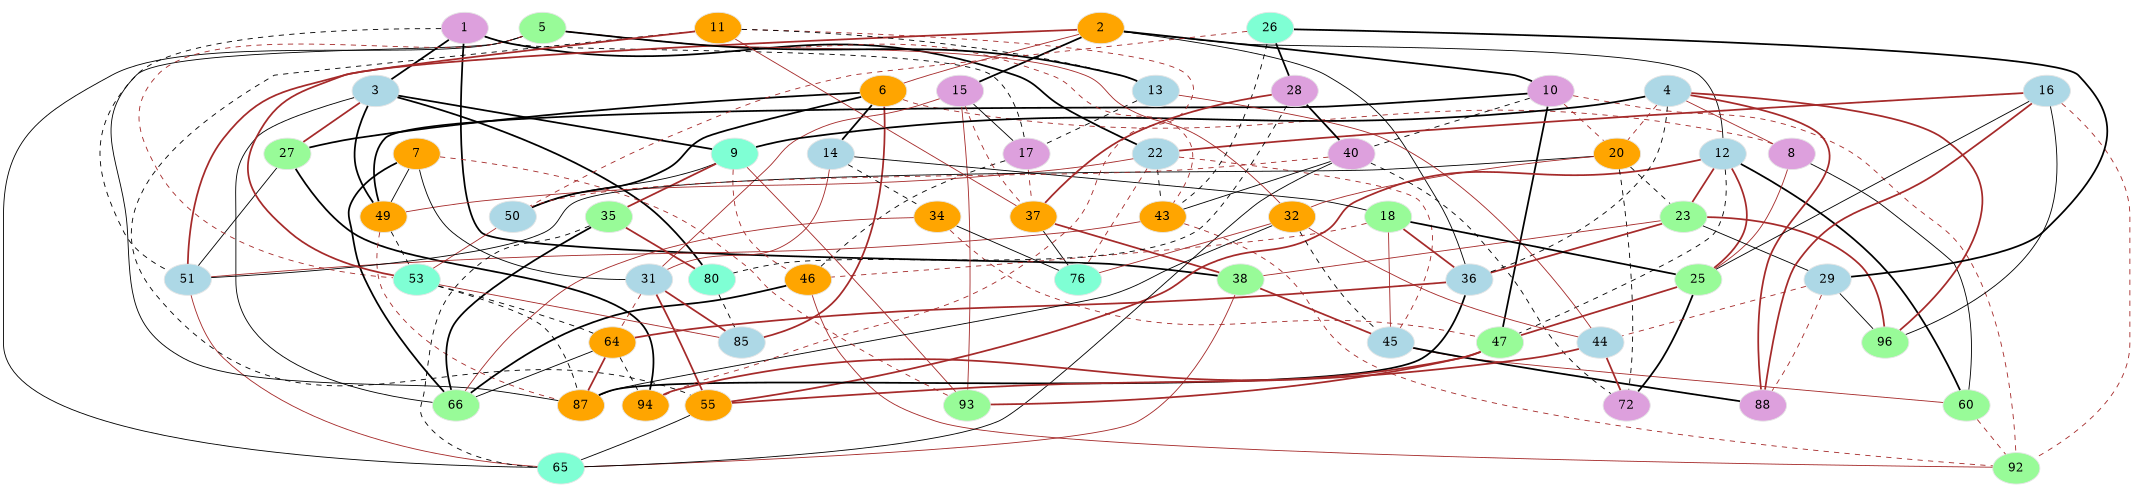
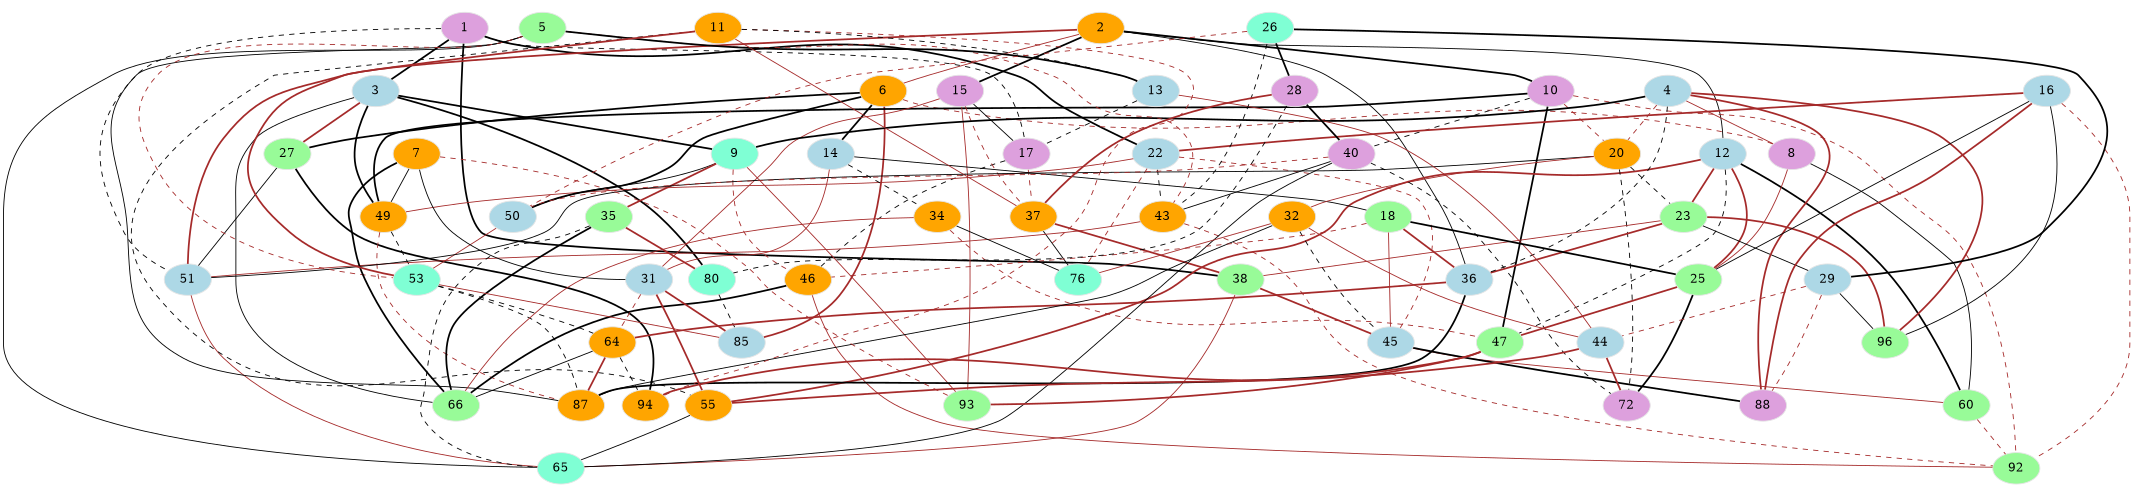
edge "5" -- "32": removed
